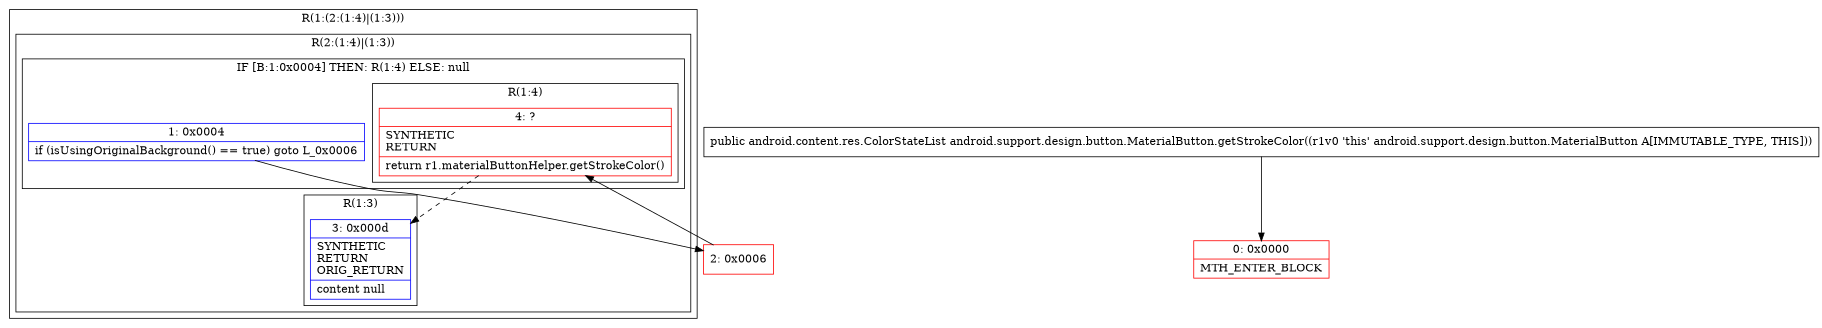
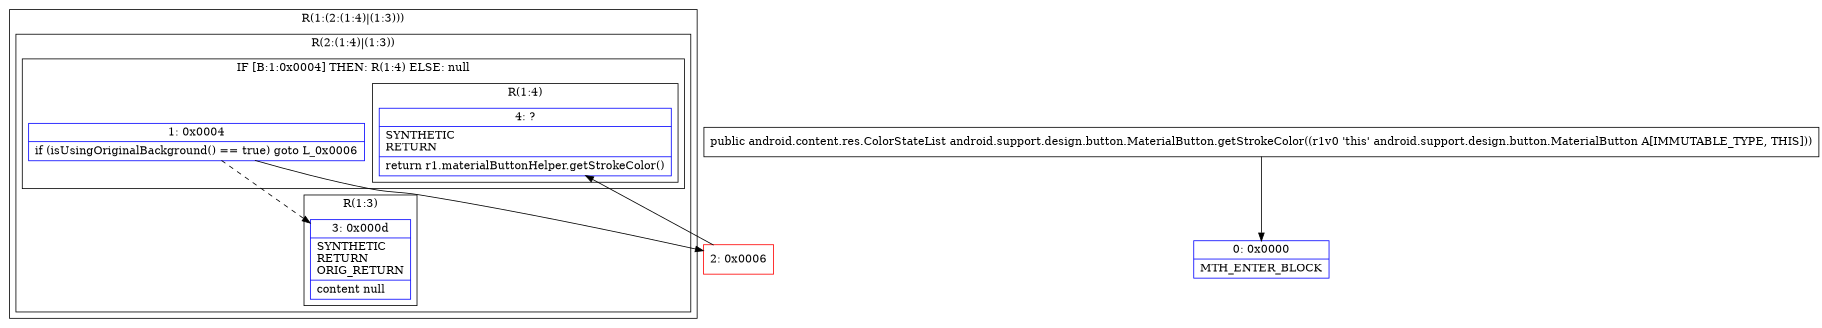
node "4: ?": color red -> blue
edge "4: ?" -> "3: 0x000d": now "1: 0x0004" -> "3: 0x000d"
node "0: 0x0000": color red -> blue
